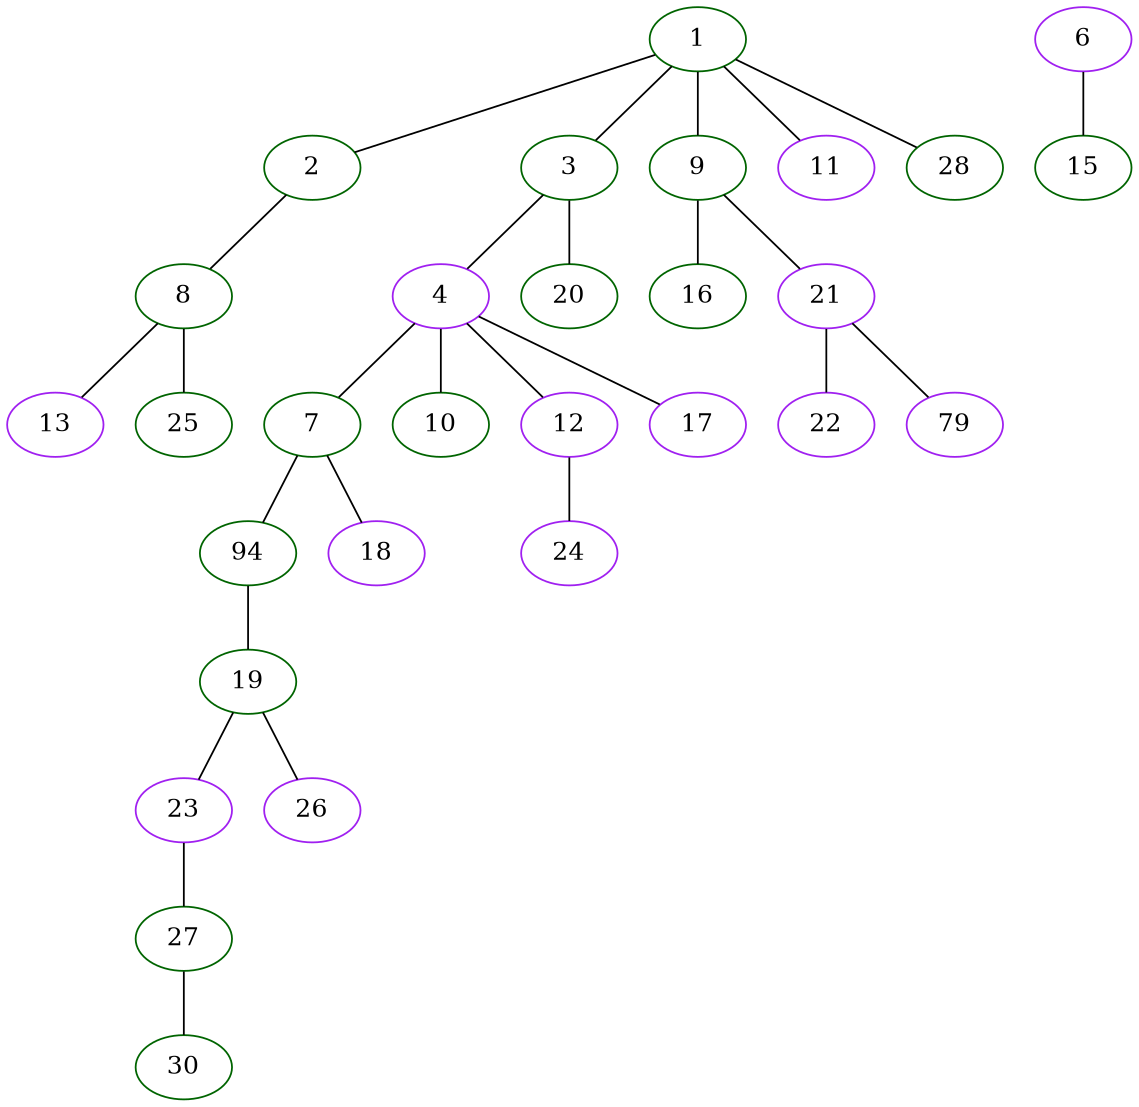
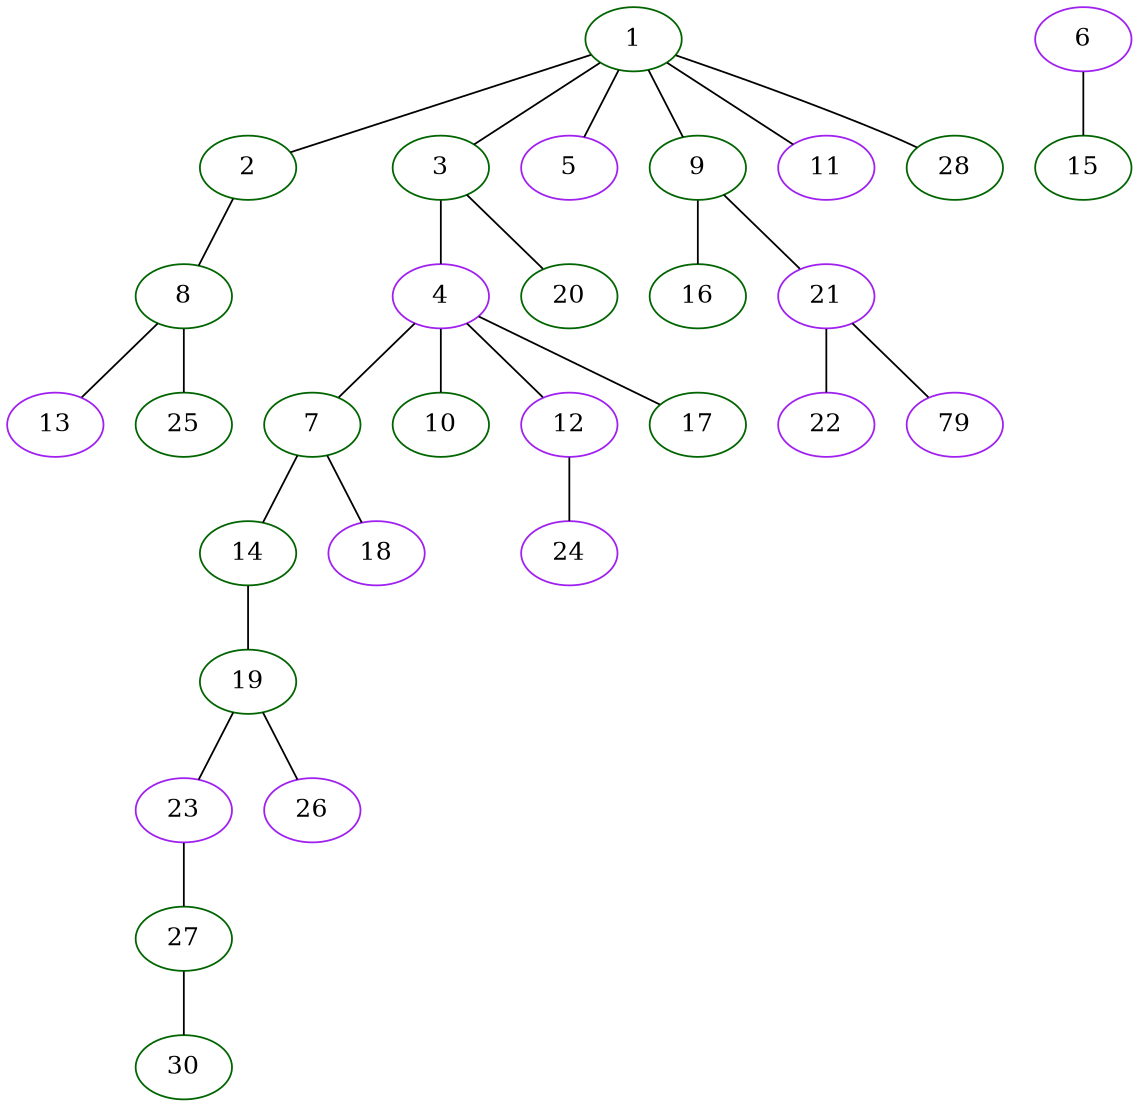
node "5": added
node "17": color purple -> darkgreen
node "94": label "94" -> "14"
